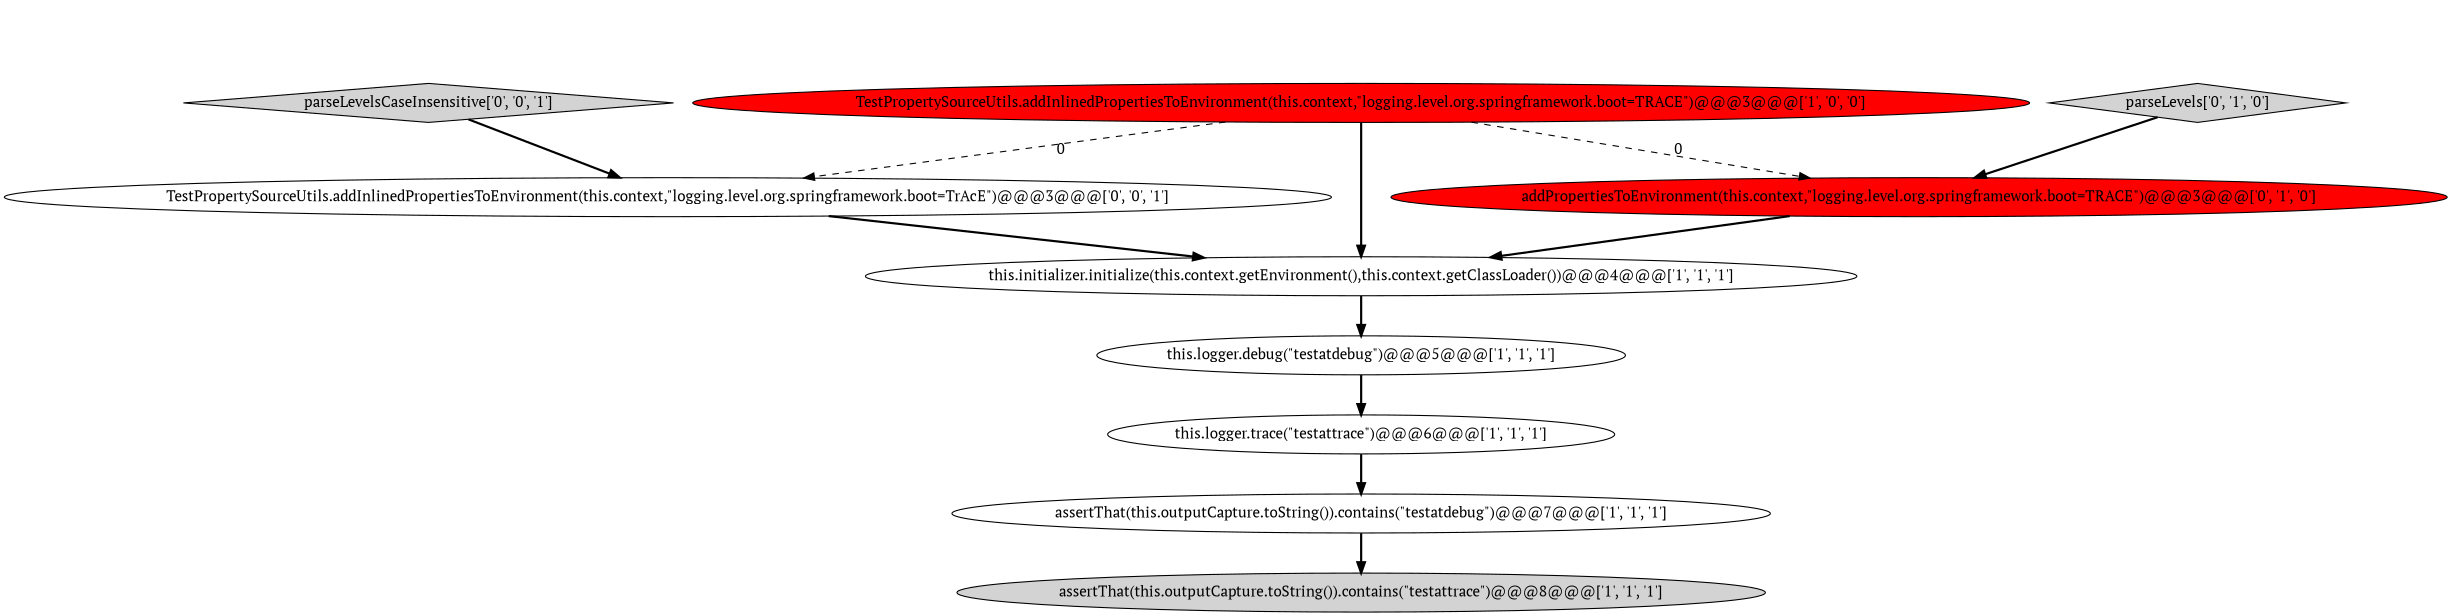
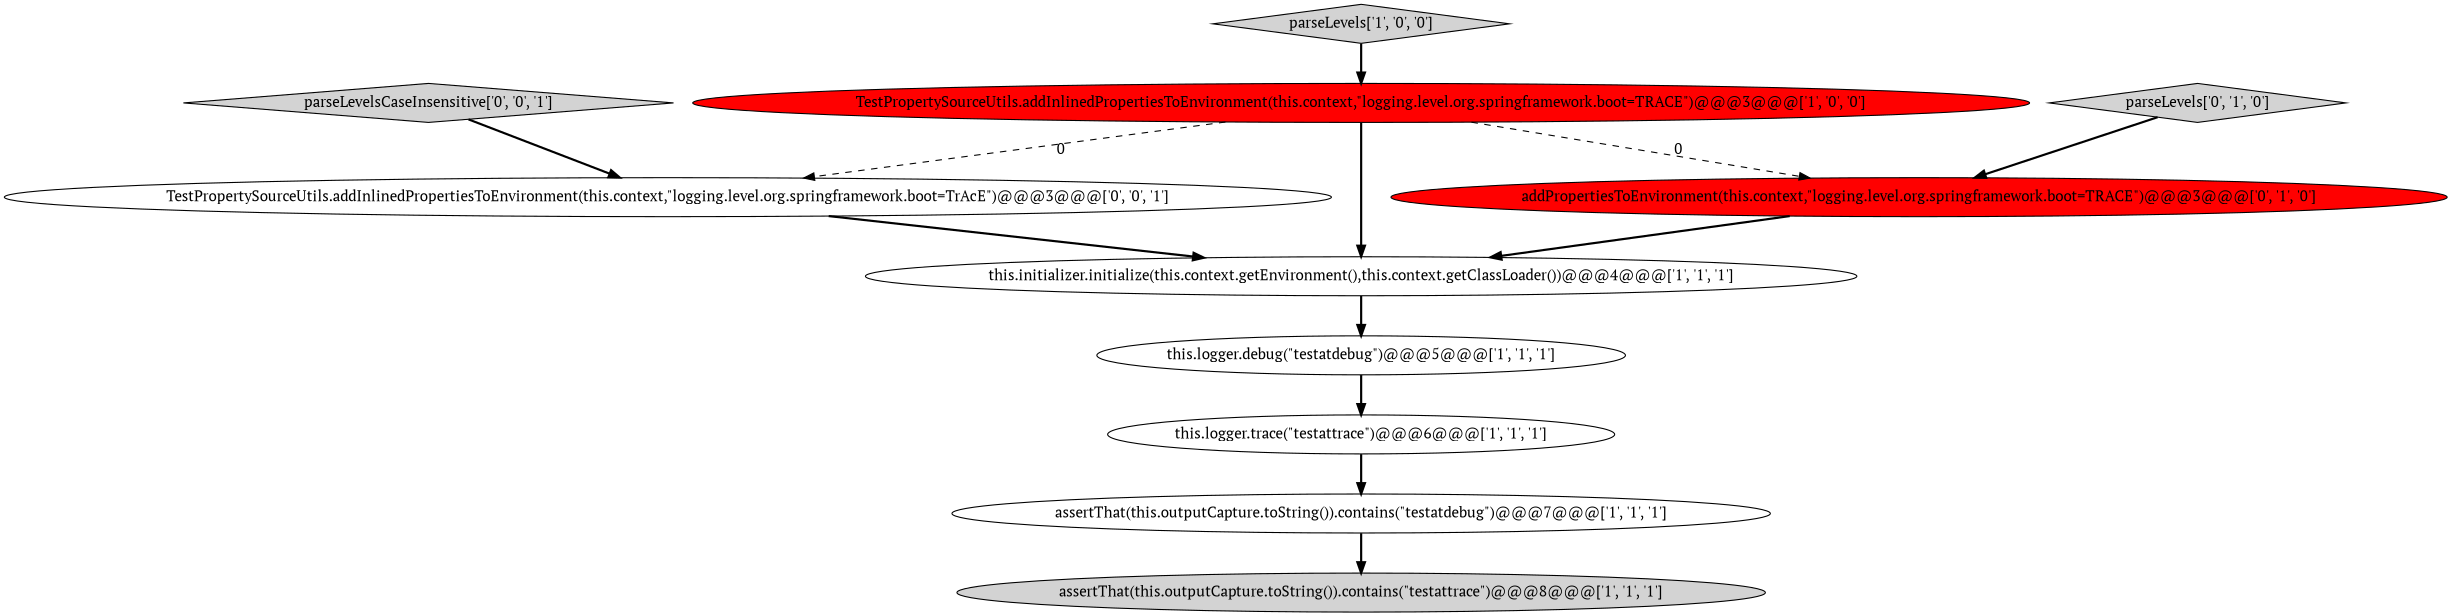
node "parseLevels['1', '0', '0']": added
